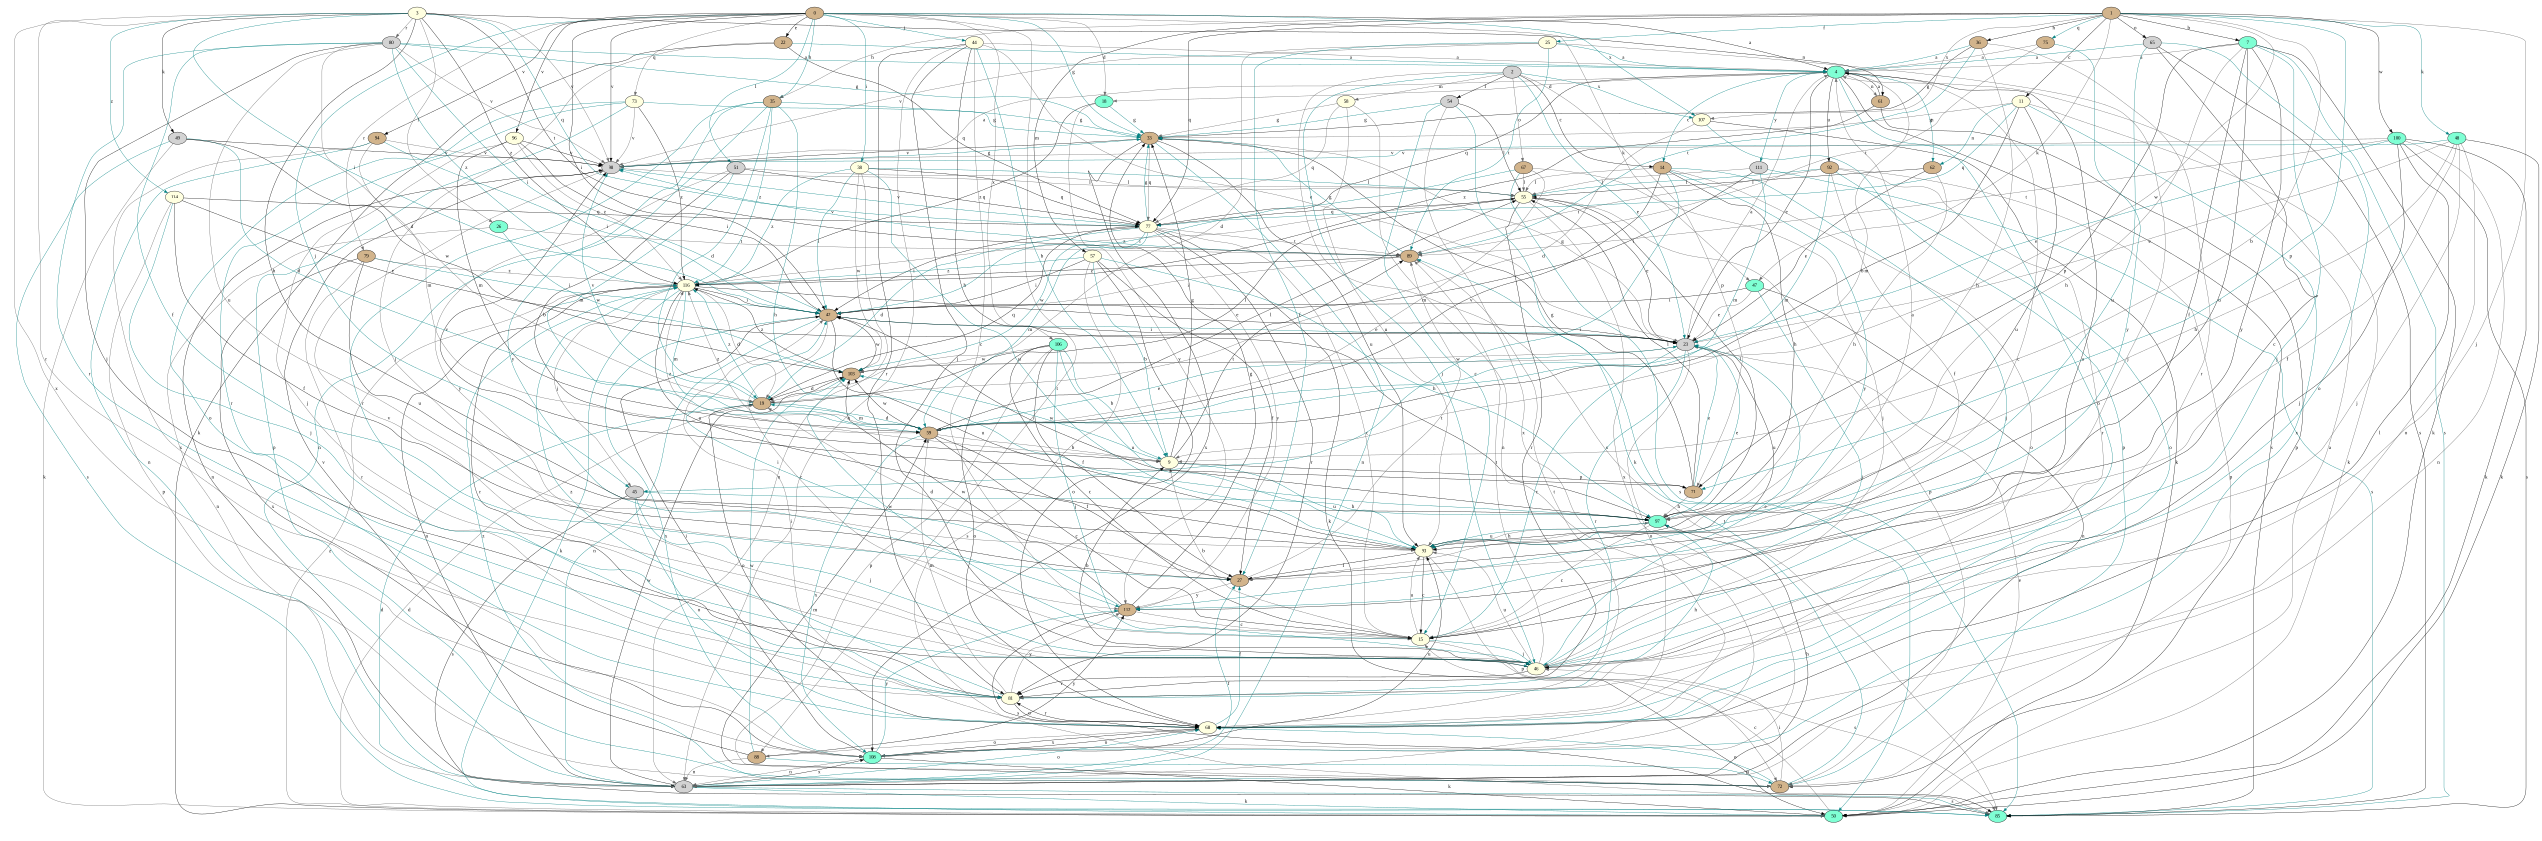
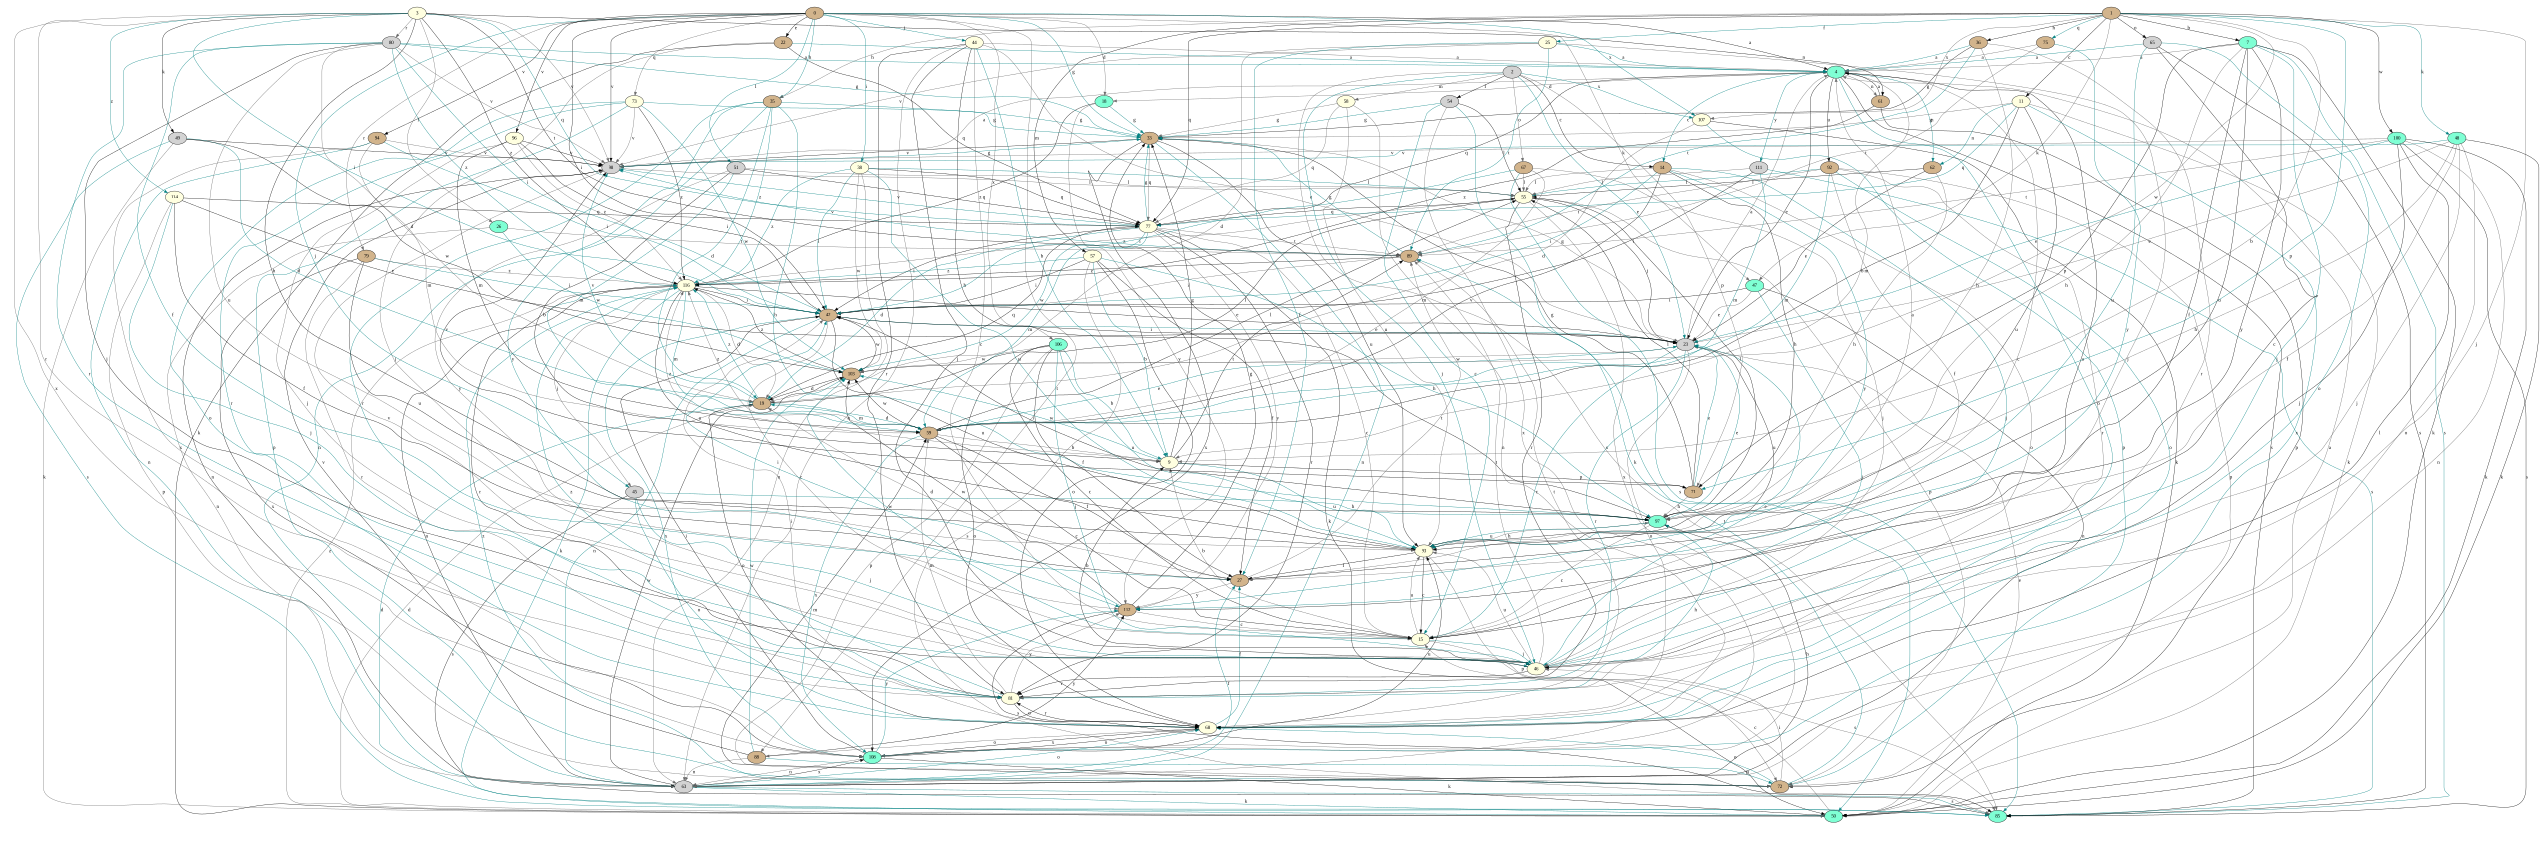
edge "73" -> "103": added, label "w"
edge "55" -> "23": label "e" -> "j"
edge "14" -> "45": now "14" -> "42"
